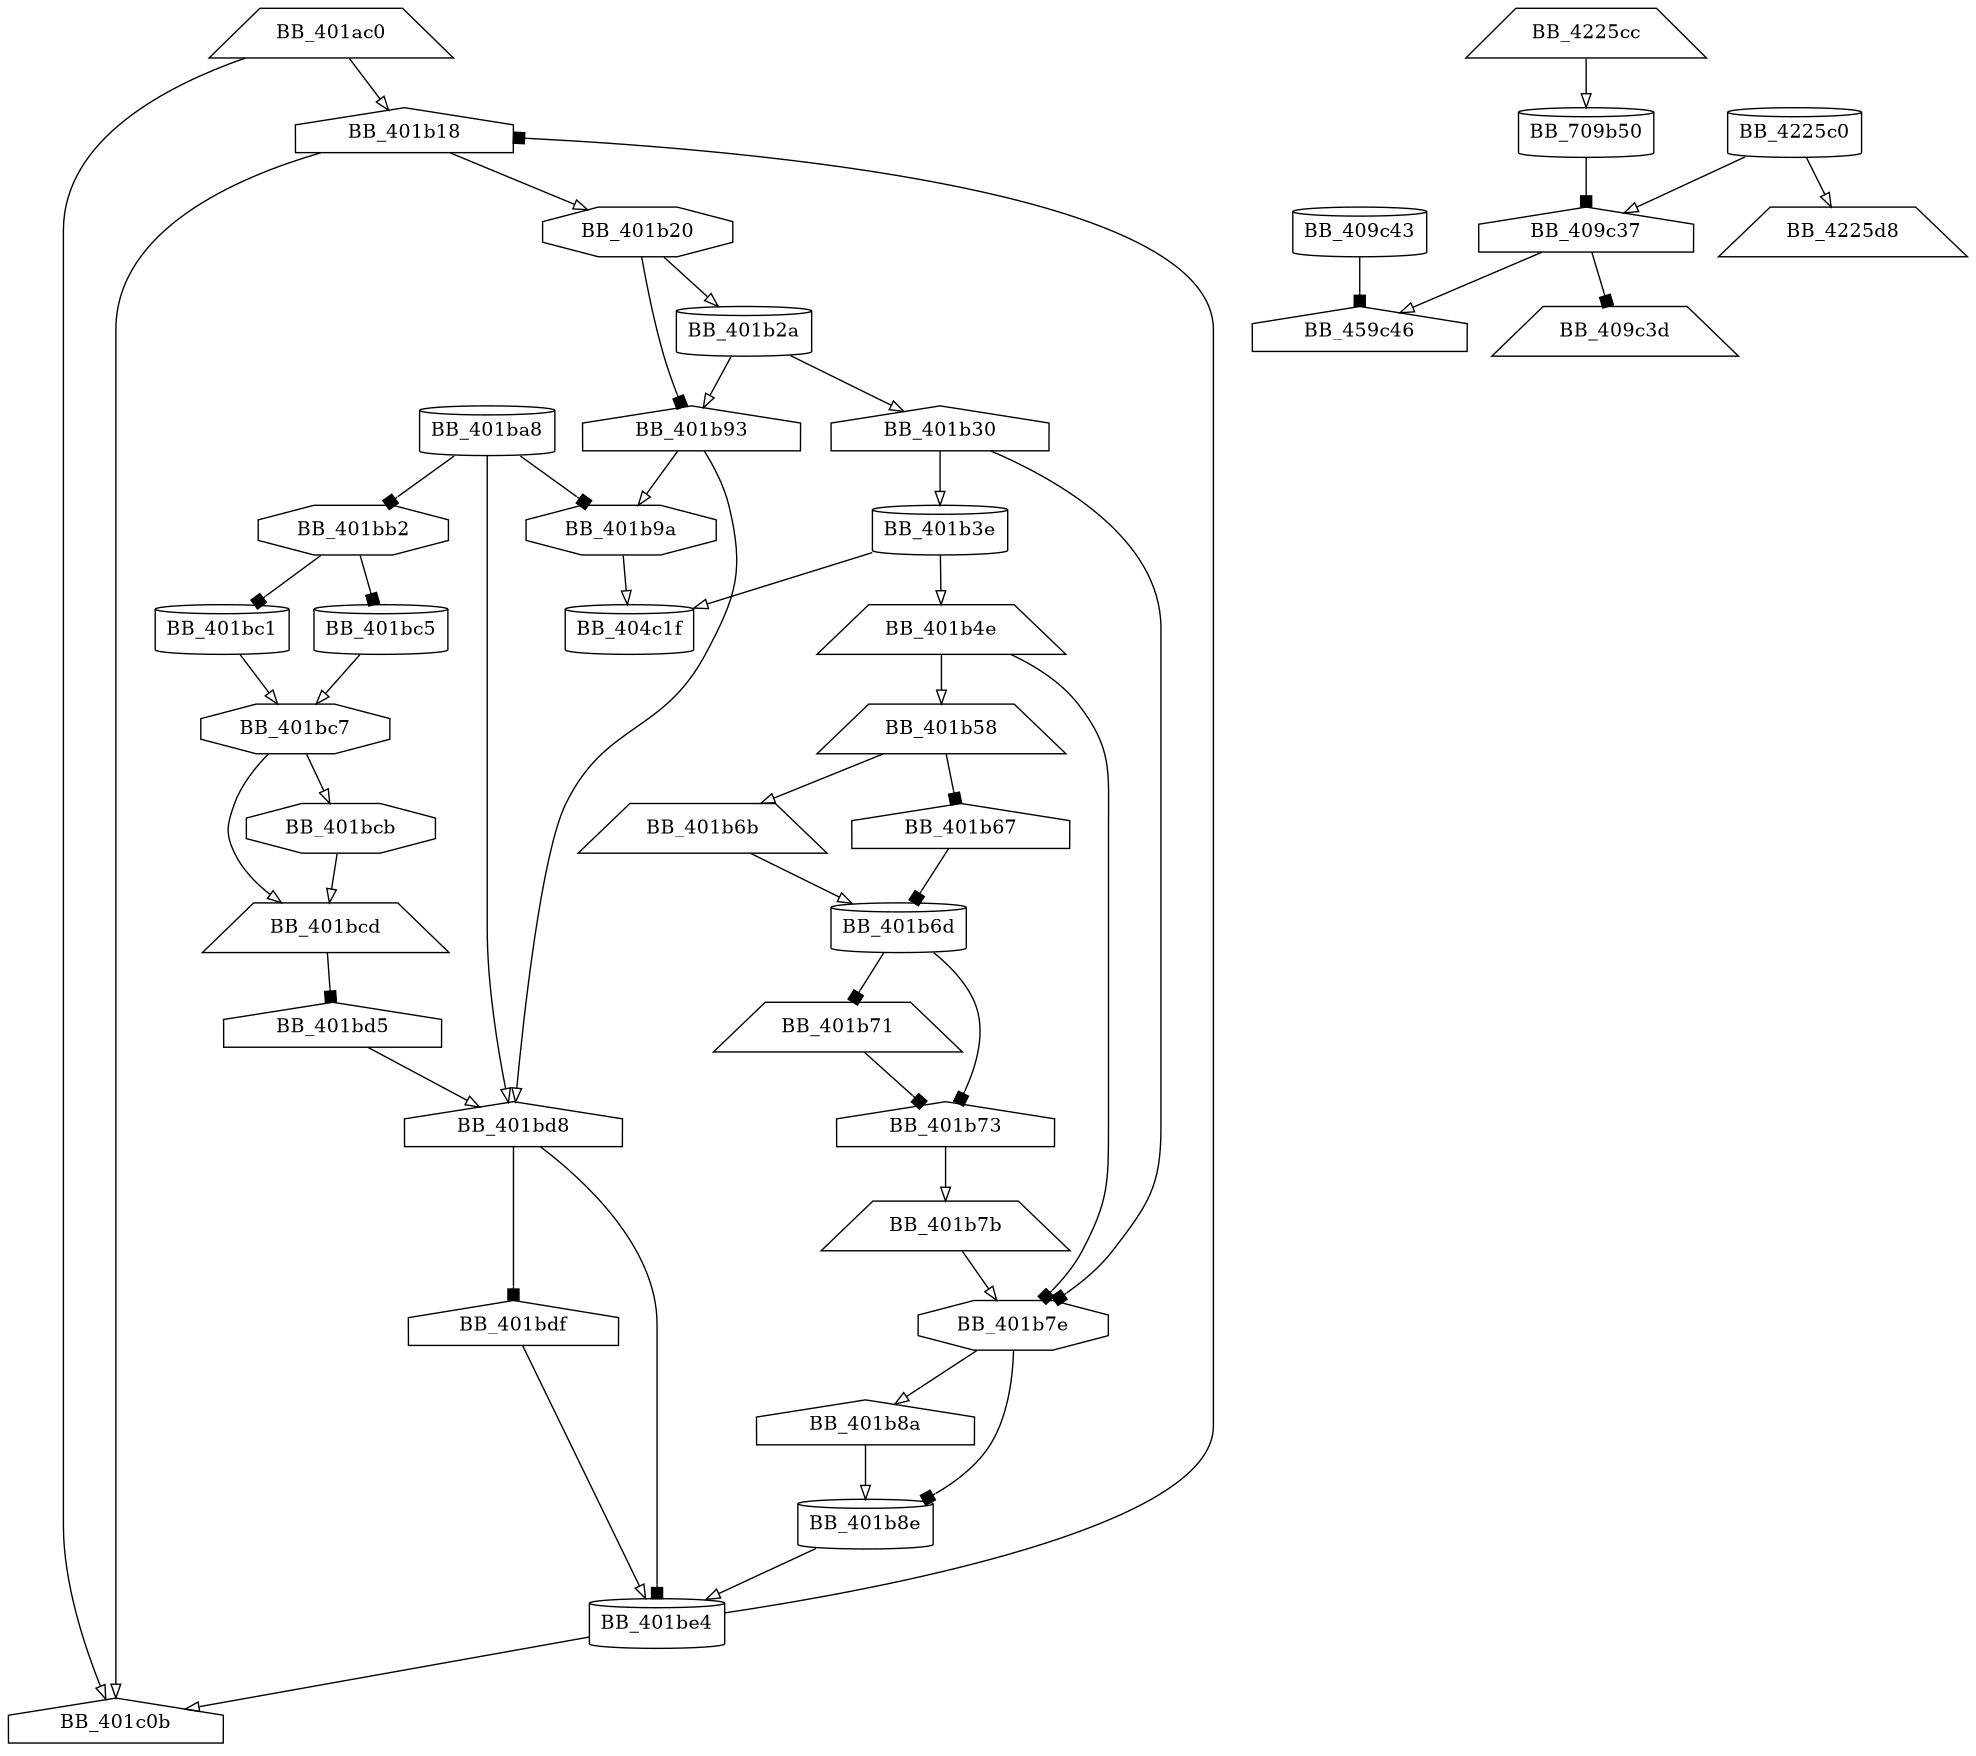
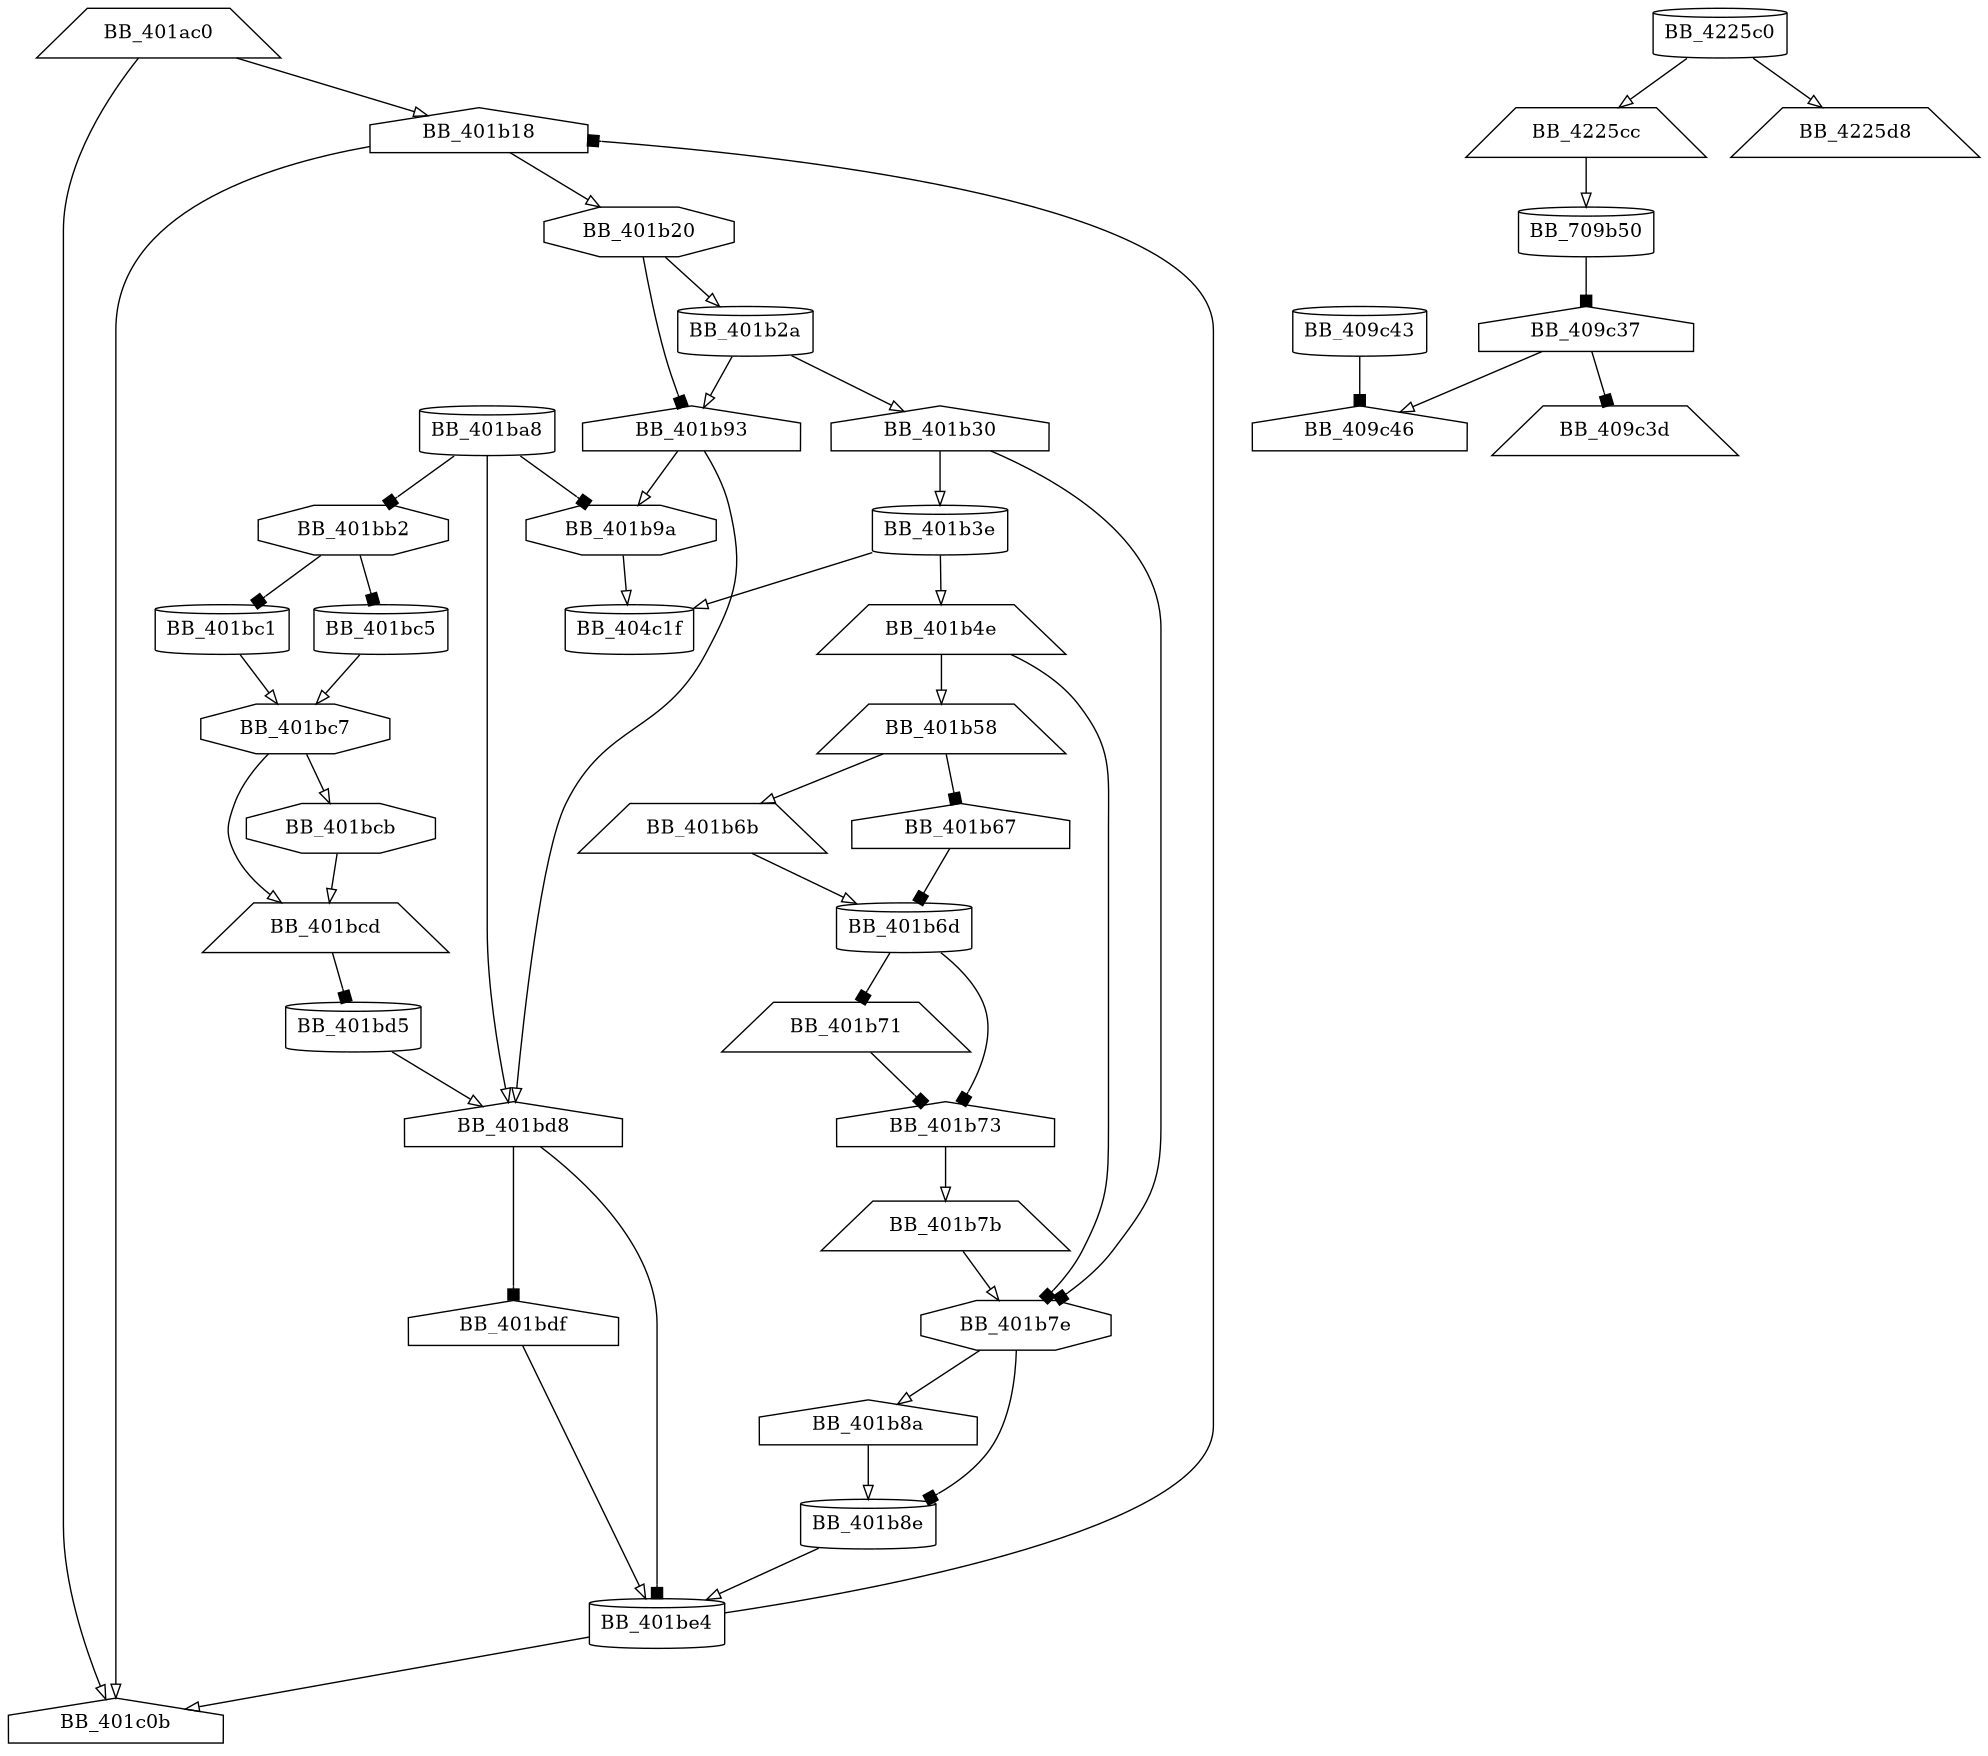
edge "BB_4225c0" -> "BB_409c37": now "BB_4225c0" -> "BB_4225cc"
node "BB_459c46": label "BB_459c46" -> "BB_409c46"
node "BB_401bd5": shape house -> cylinder
